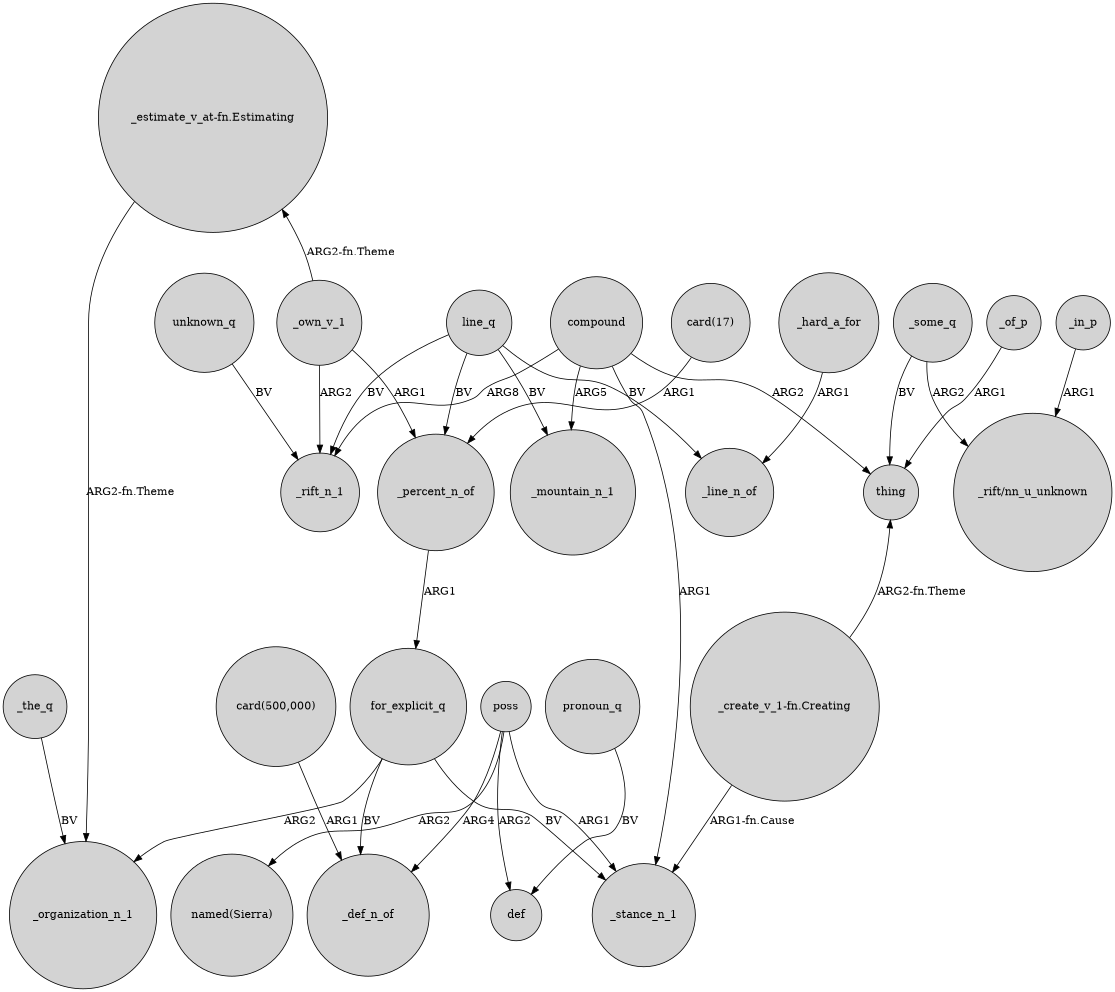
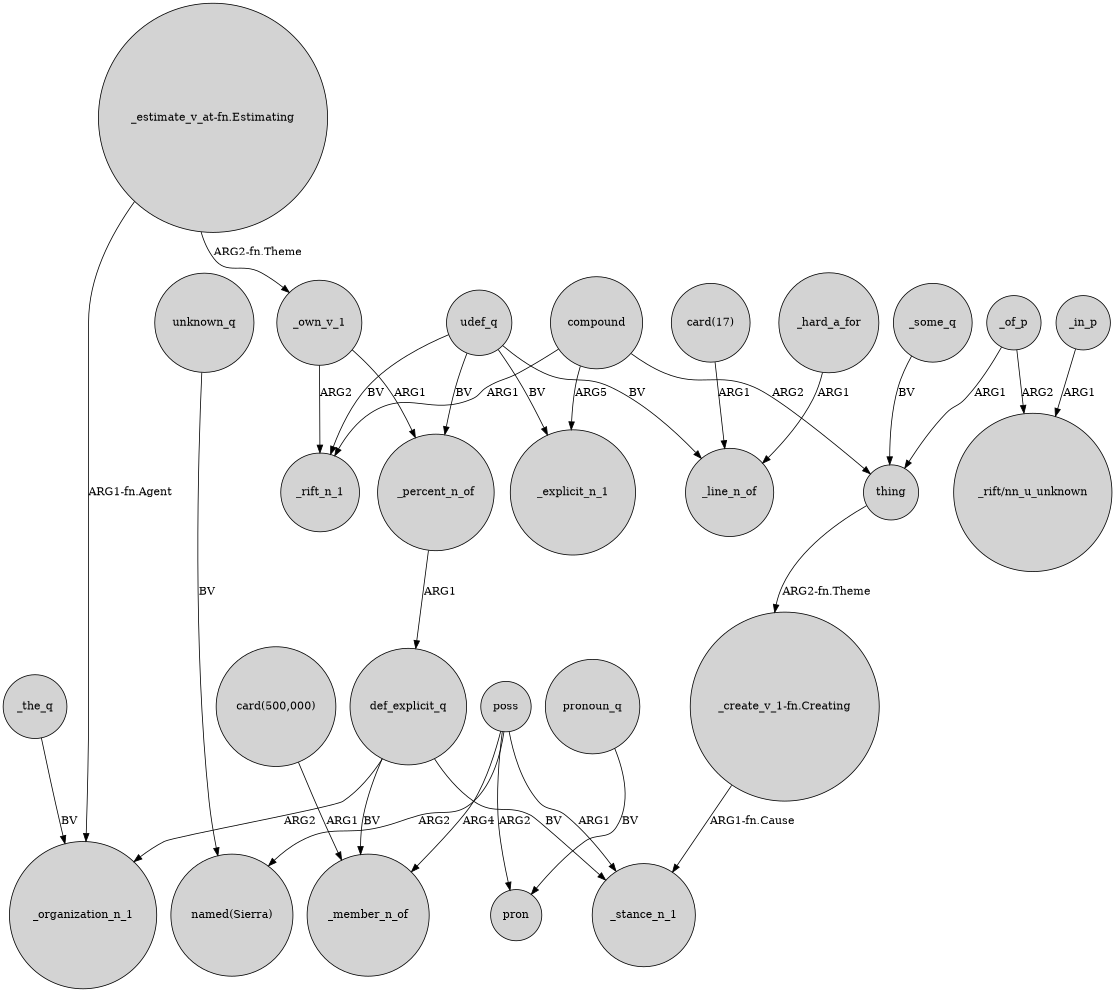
edge "_own_v_1" -> "_estimate_v_at-fn.Estimating": reversed
node "line_q": label "line_q" -> "udef_q"
edge "compound" -> "_rift_n_1": label "ARG8" -> "ARG1"
edge "_some_q" -> "_rift/nn_u_unknown": now "_of_p" -> "_rift/nn_u_unknown"
edge "card(17)" -> "_percent_n_of": now "card(17)" -> "_line_n_of"
edge "unknown_q" -> "_rift_n_1": now "unknown_q" -> "named(Sierra)"
edge "_estimate_v_at-fn.Estimating" -> "_organization_n_1": label "ARG2-fn.Theme" -> "ARG1-fn.Agent"
node "_mountain_n_1": label "_mountain_n_1" -> "_explicit_n_1"
edge "_create_v_1-fn.Creating" -> "thing": reversed
edge "compound" -> "_stance_n_1": removed, label "ARG1"
node "for_explicit_q": label "for_explicit_q" -> "def_explicit_q"
node "_def_n_of": label "_def_n_of" -> "_member_n_of"
node "def": label "def" -> "pron"
